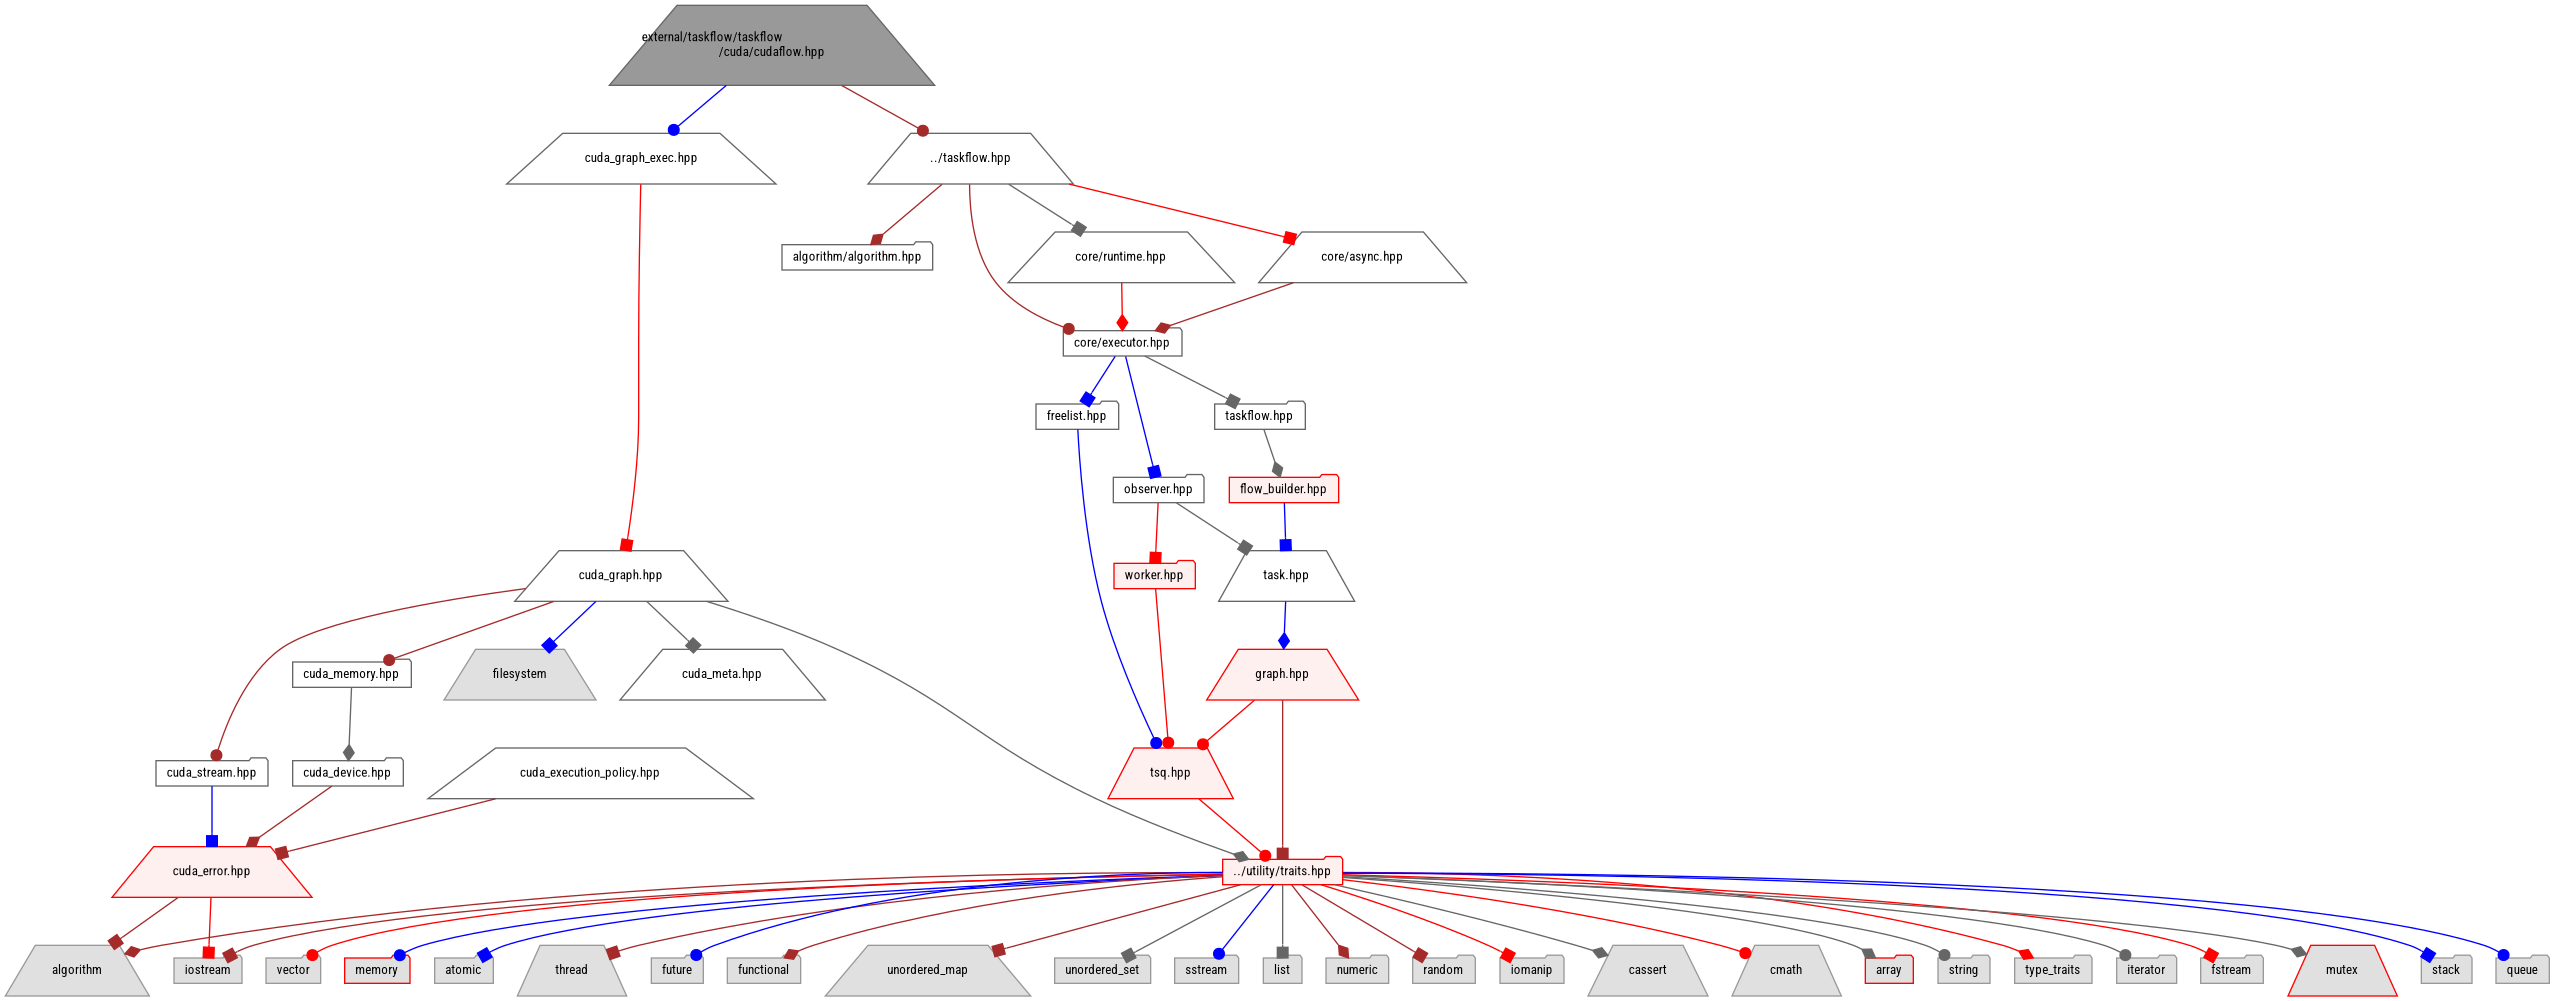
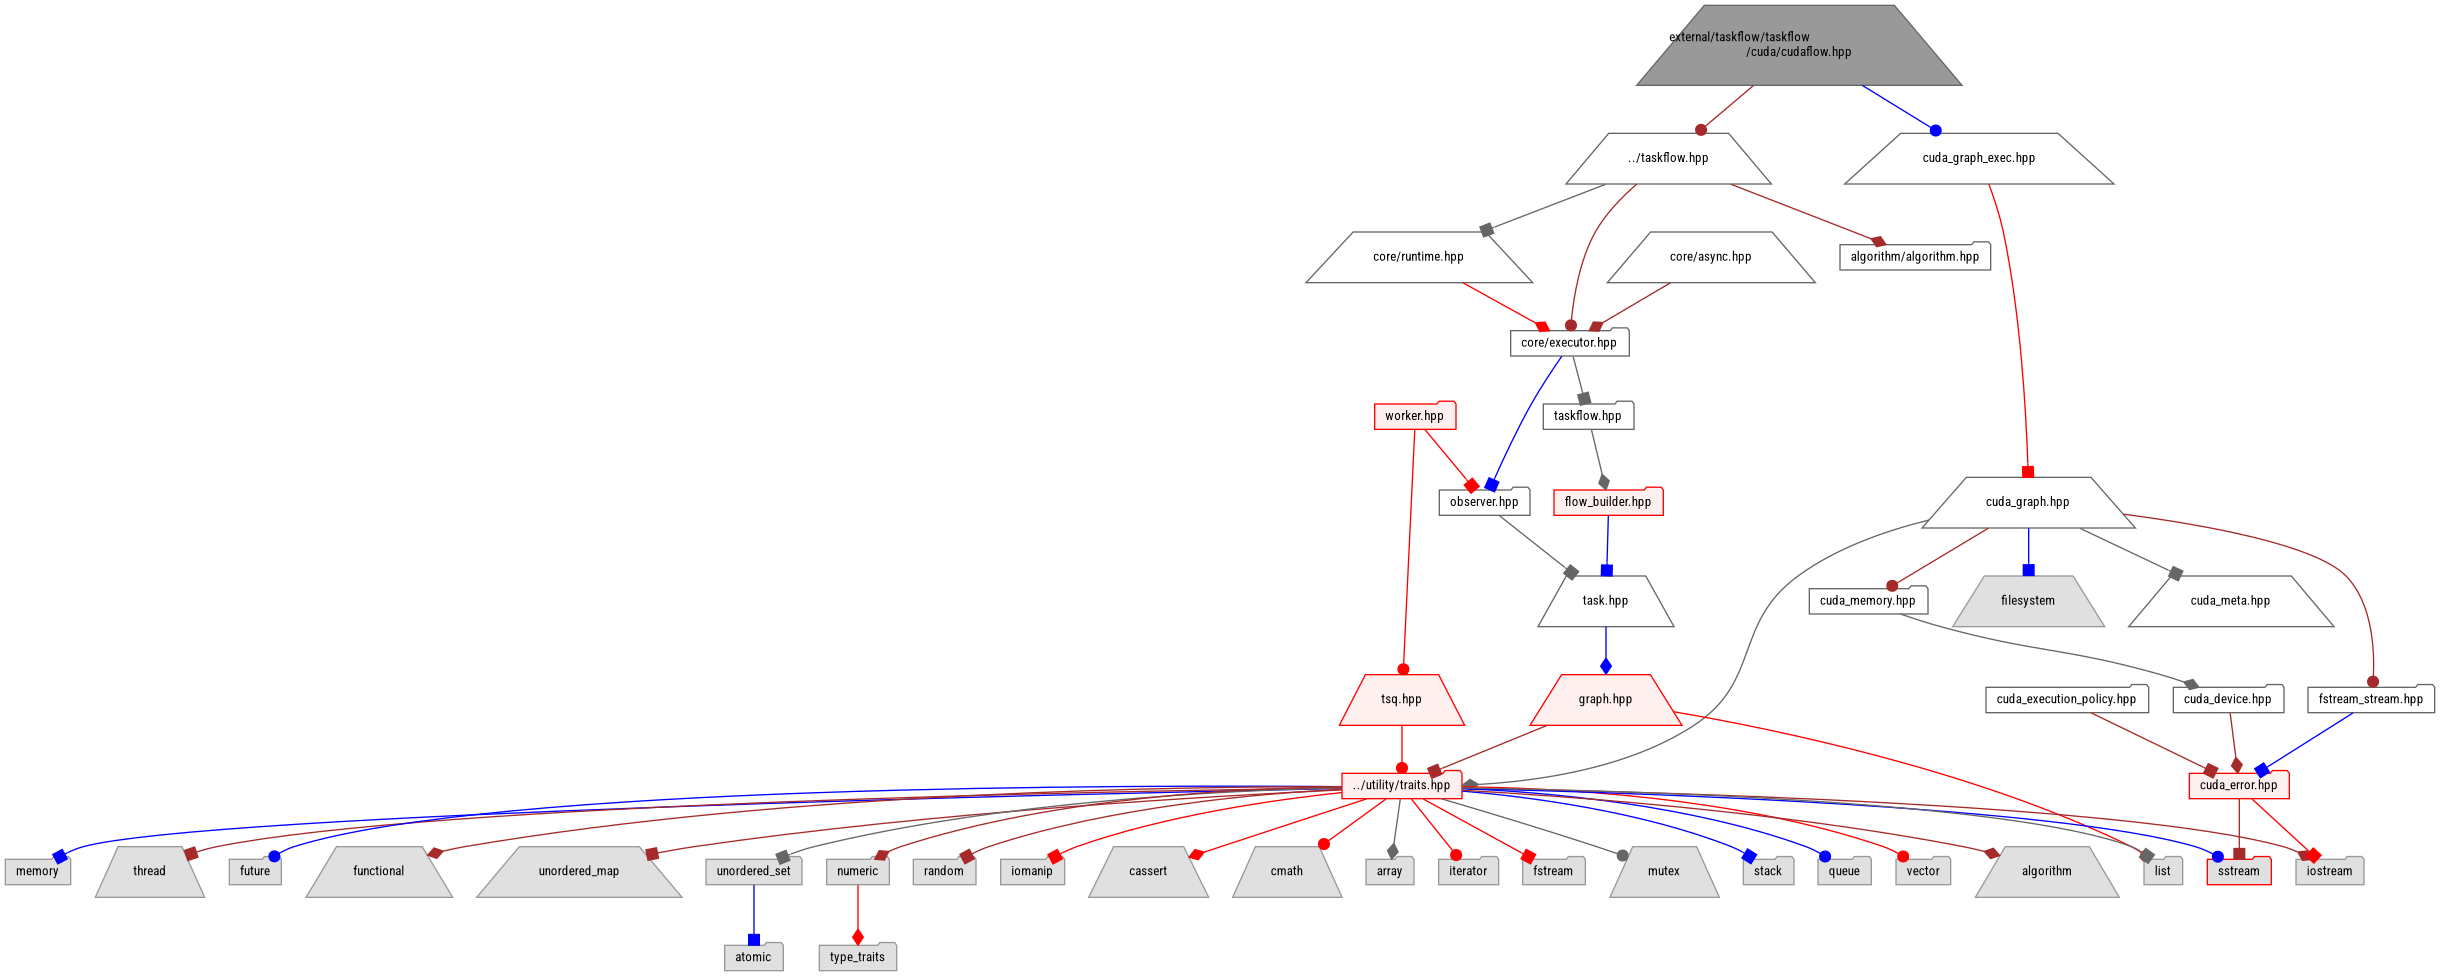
edge "../taskflow.hpp" -> "core/async.hpp": removed
node "freelist.hpp": removed
edge "observer.hpp" -> "worker.hpp": reversed
edge "graph.hpp" -> "tsq.hpp": now "graph.hpp" -> "list"
node "cuda_stream.hpp": label "cuda_stream.hpp" -> "fstream_stream.hpp"
node "cuda_execution_policy.hpp": shape trapezium -> folder
node "cuda_error.hpp": shape trapezium -> folder
edge "../utility/traits.hpp" -> "type_traits": now "numeric" -> "type_traits"
edge "../utility/traits.hpp" -> "iostream": arrowhead box -> diamond
edge "../utility/traits.hpp" -> "iterator": color gray40 -> red
edge "../utility/traits.hpp" -> "atomic": now "unordered_set" -> "atomic"
edge "../utility/traits.hpp" -> "mutex": arrowhead diamond -> dot
edge "../utility/traits.hpp" -> "memory": arrowhead dot -> box
edge "../utility/traits.hpp" -> "cassert": color gray40 -> red
edge "cuda_error.hpp" -> "algorithm": now "cuda_error.hpp" -> "sstream"
node "memory": color red -> grey60
node "functional": shape folder -> trapezium
node "sstream": color grey60 -> red
node "array": color red -> grey60
node "string": removed
node "mutex": color red -> grey60
